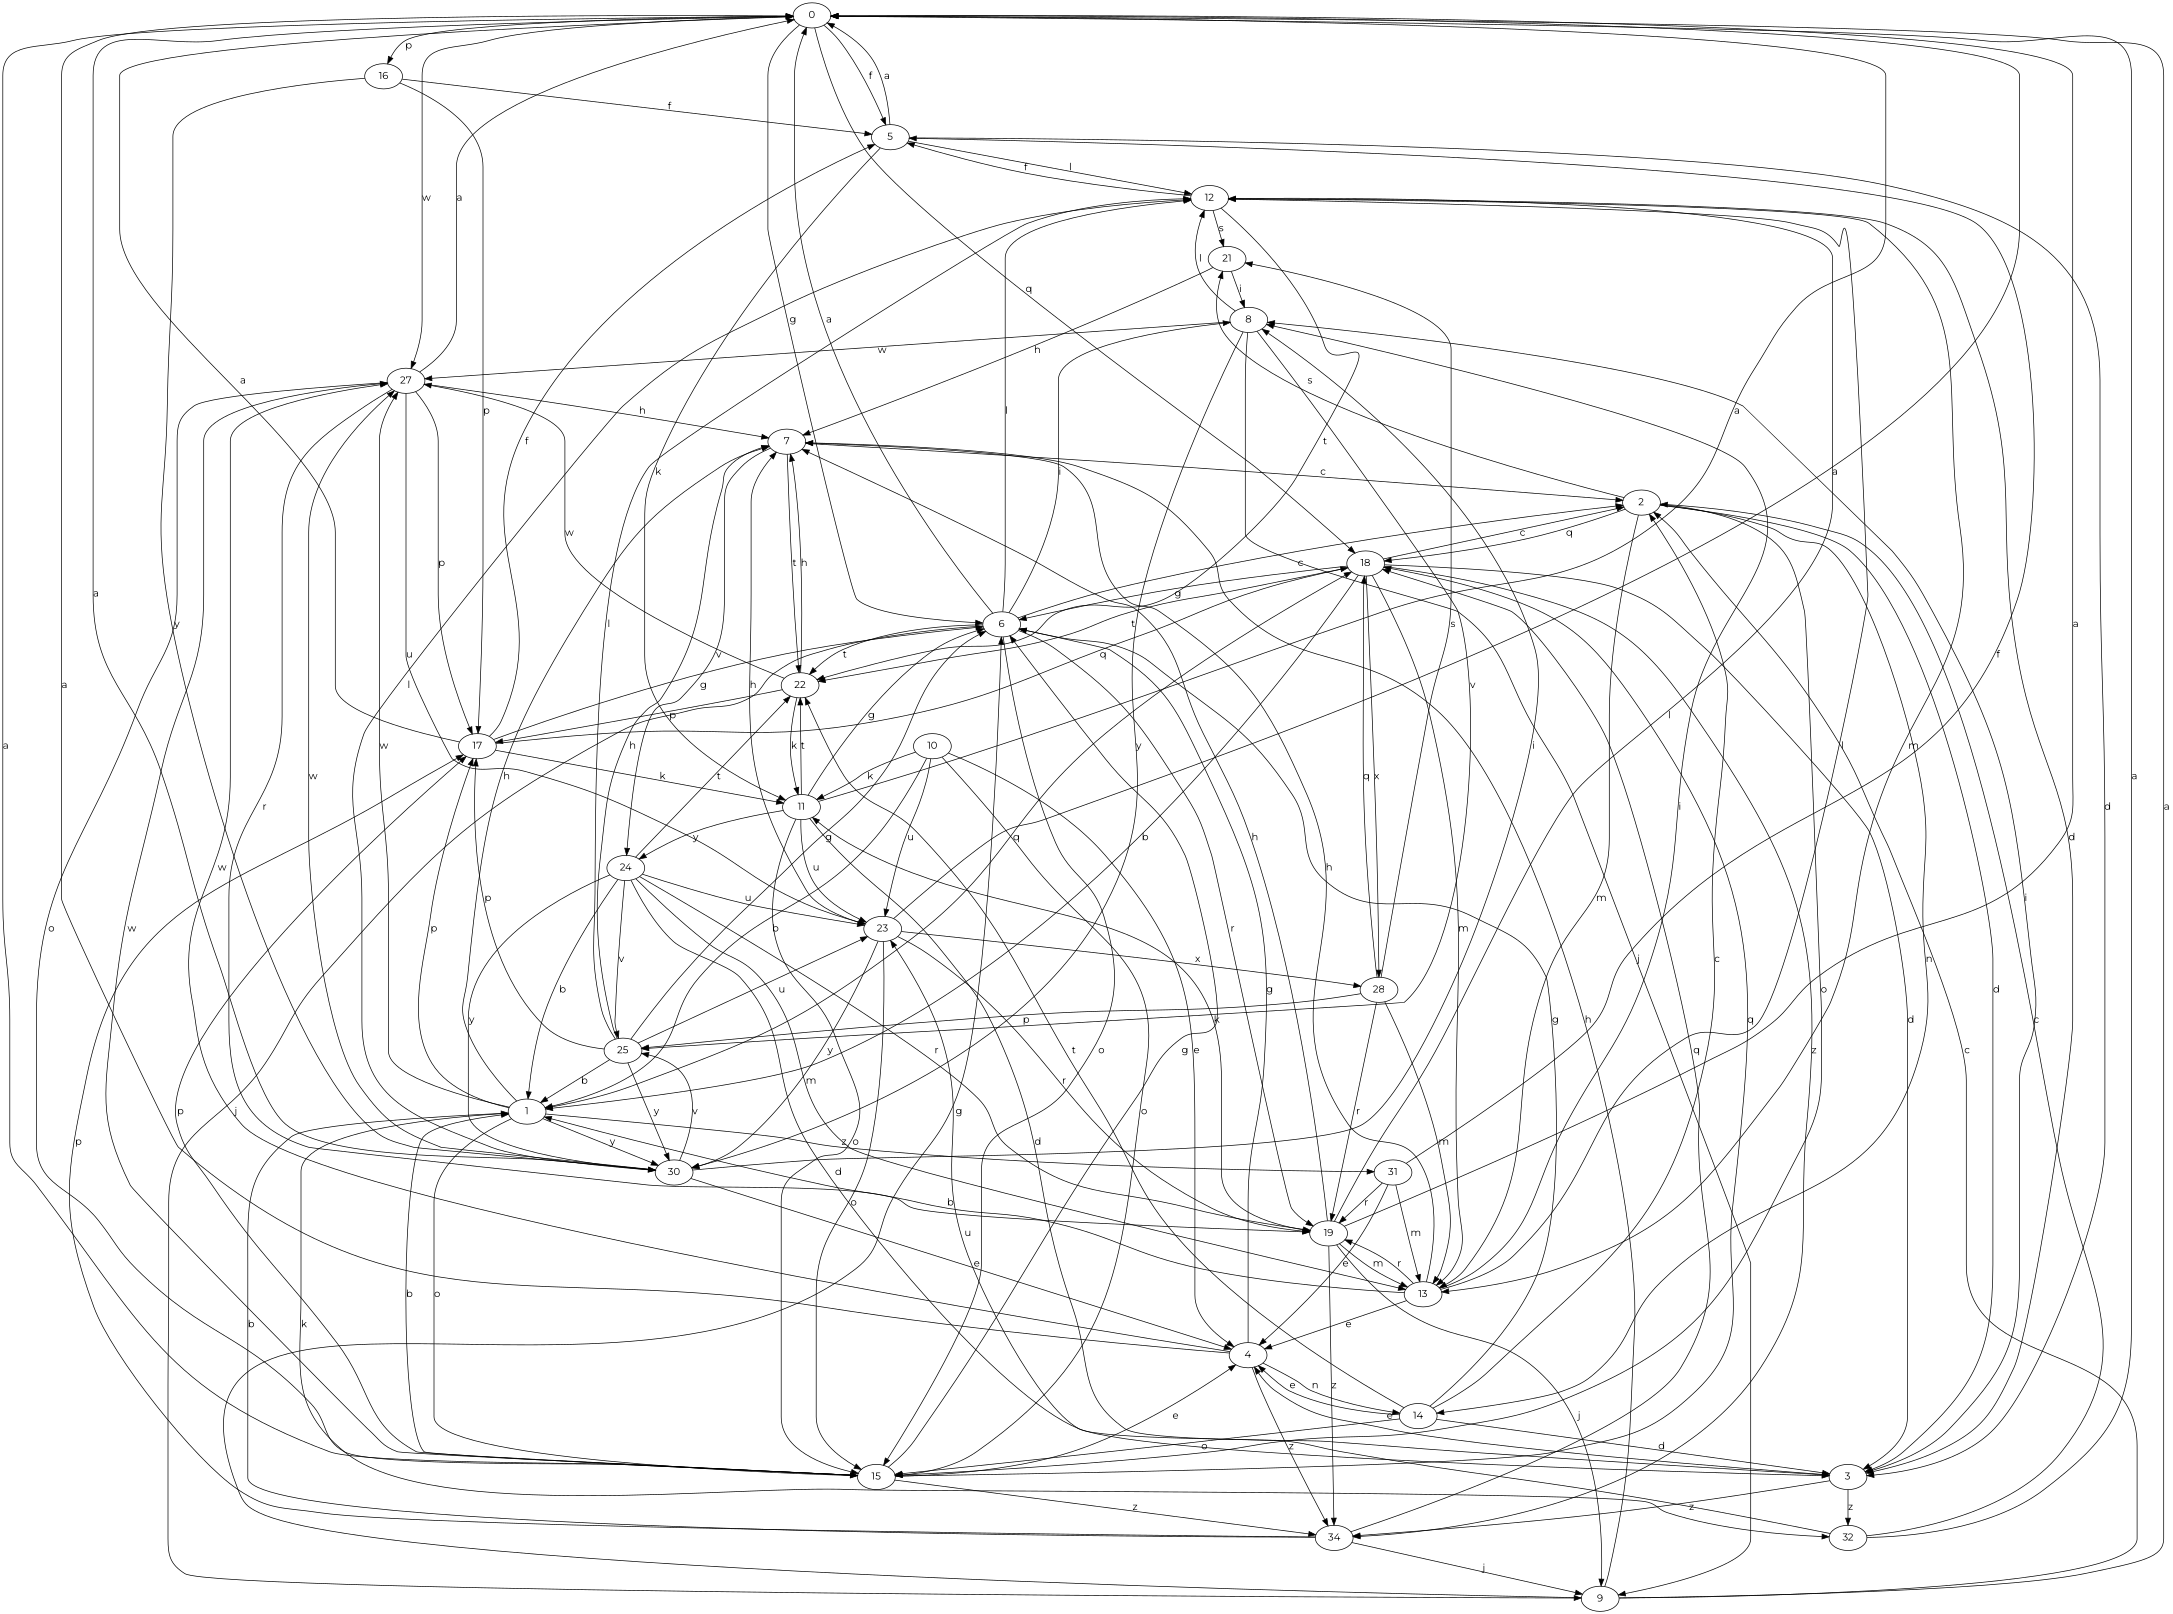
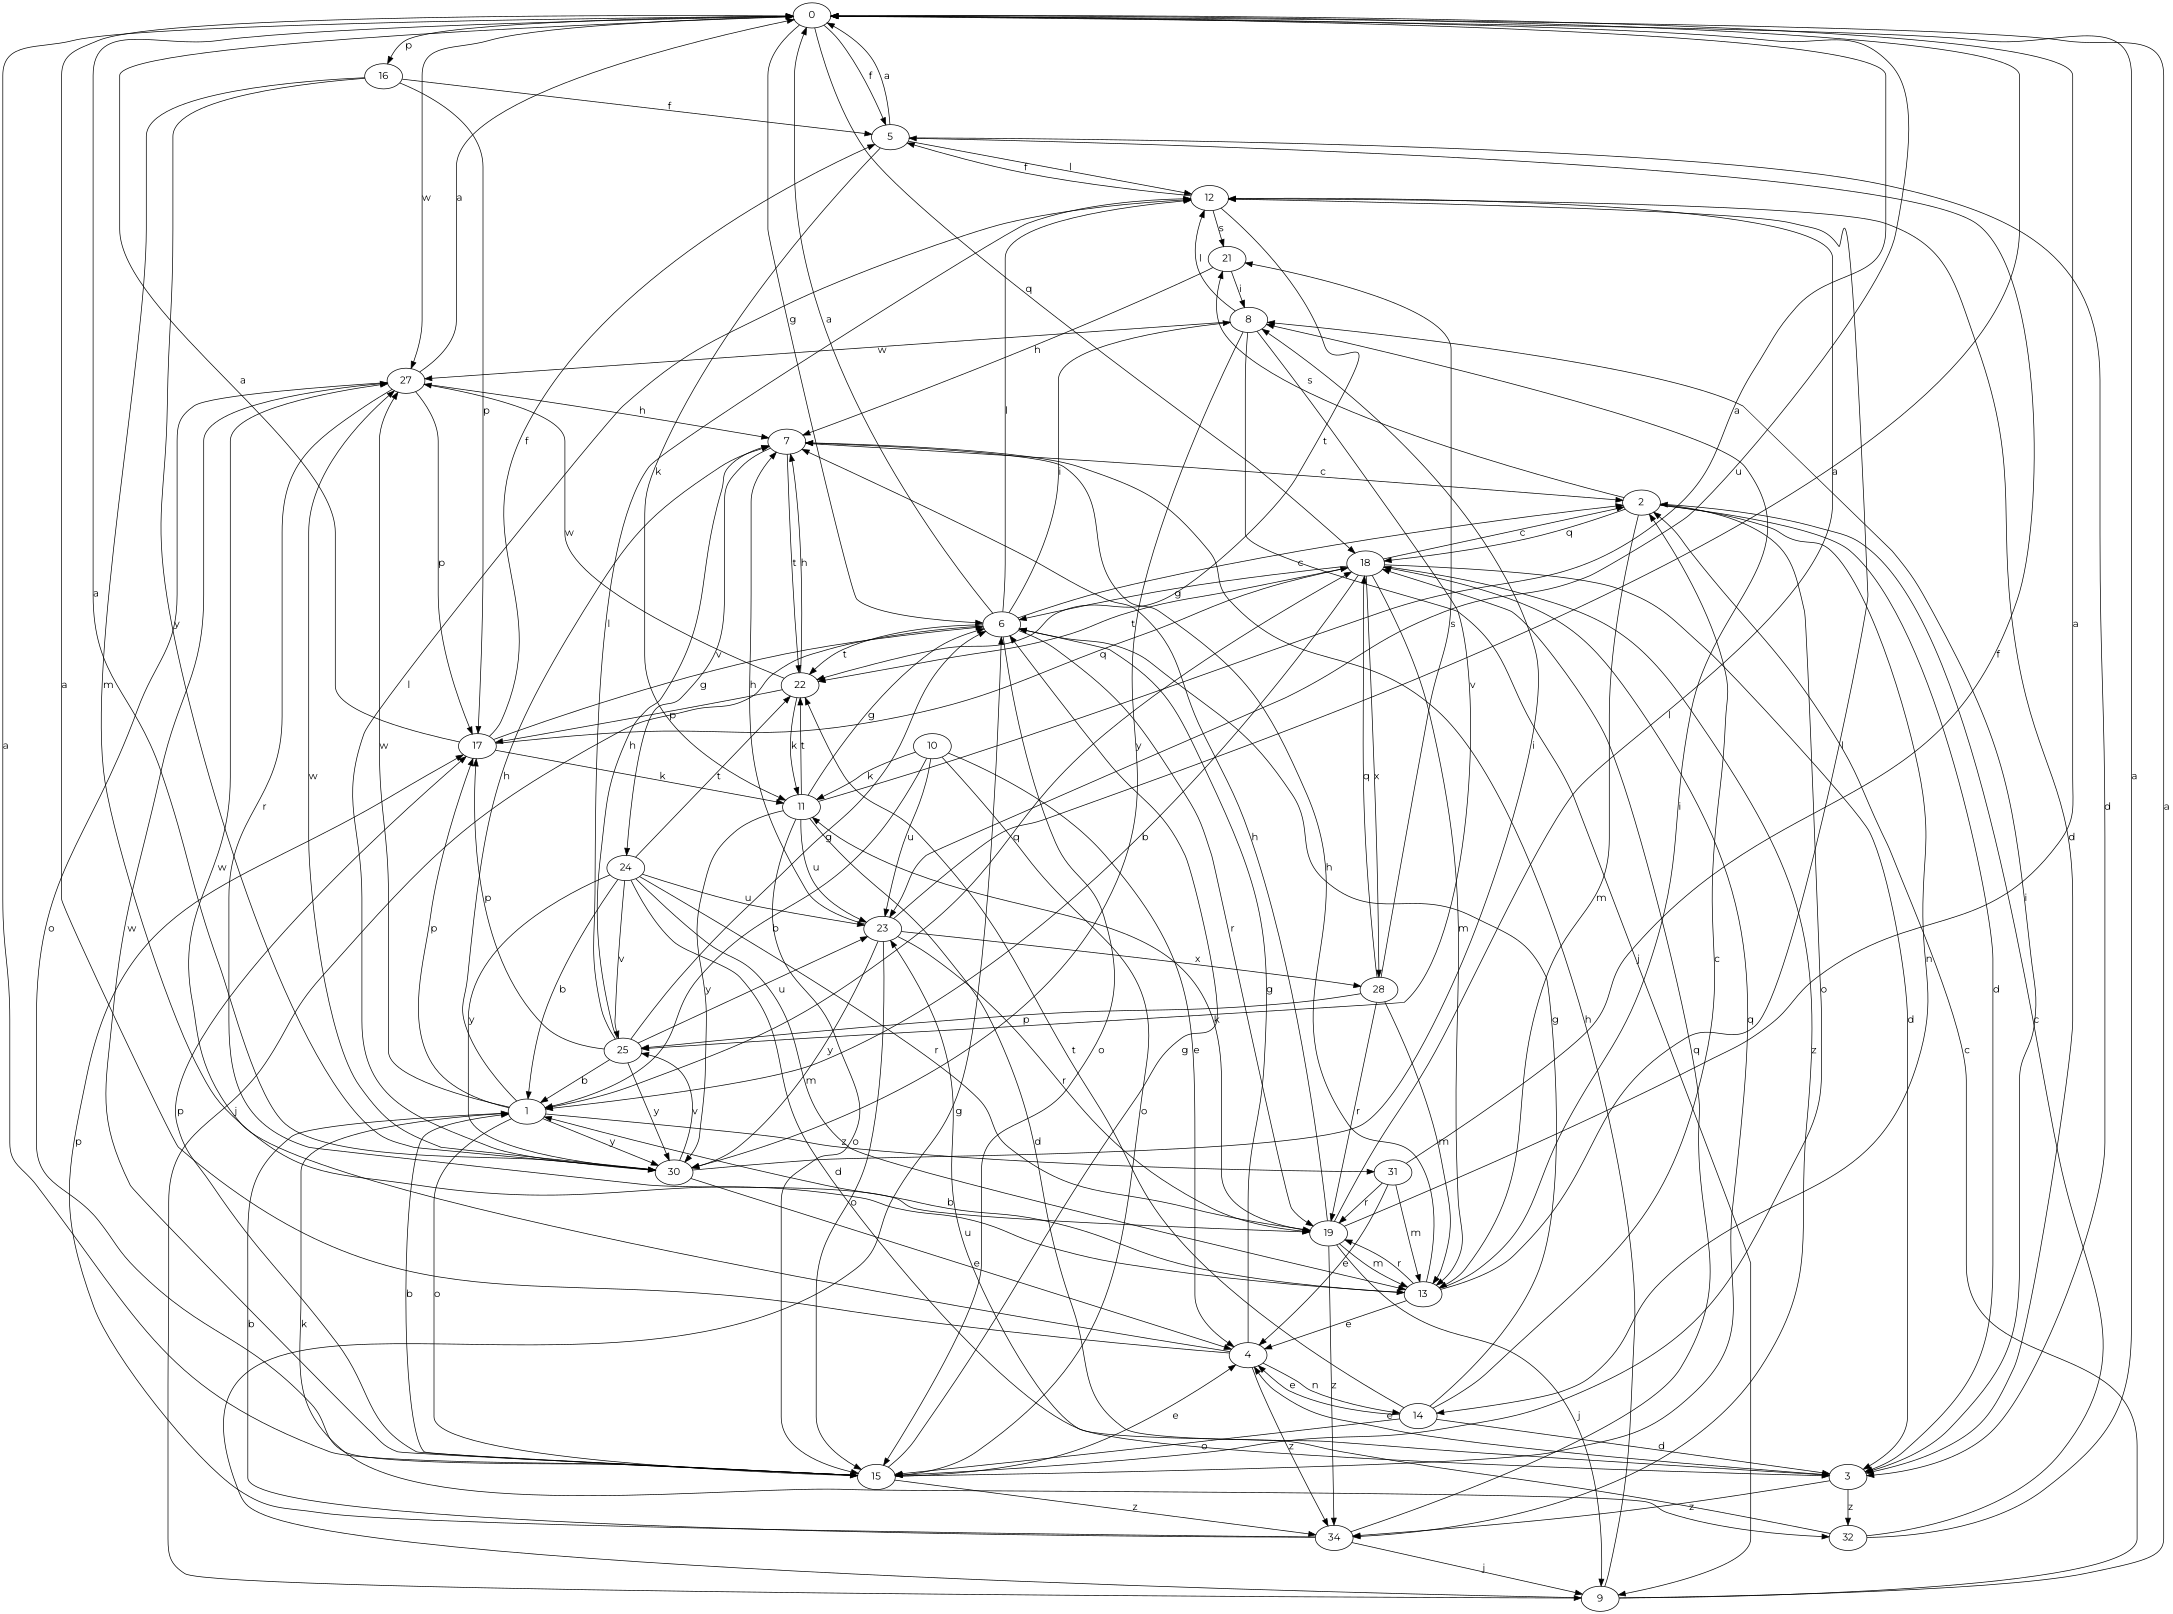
edge "12" -> "13": now "16" -> "13"
edge "27" -> "23": now "0" -> "23"
edge "11" -> "24": now "11" -> "30"
